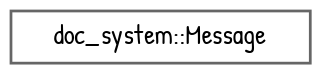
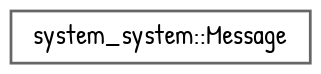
node "doc_system::Message": label "doc_system::Message" -> "system_system::Message"
